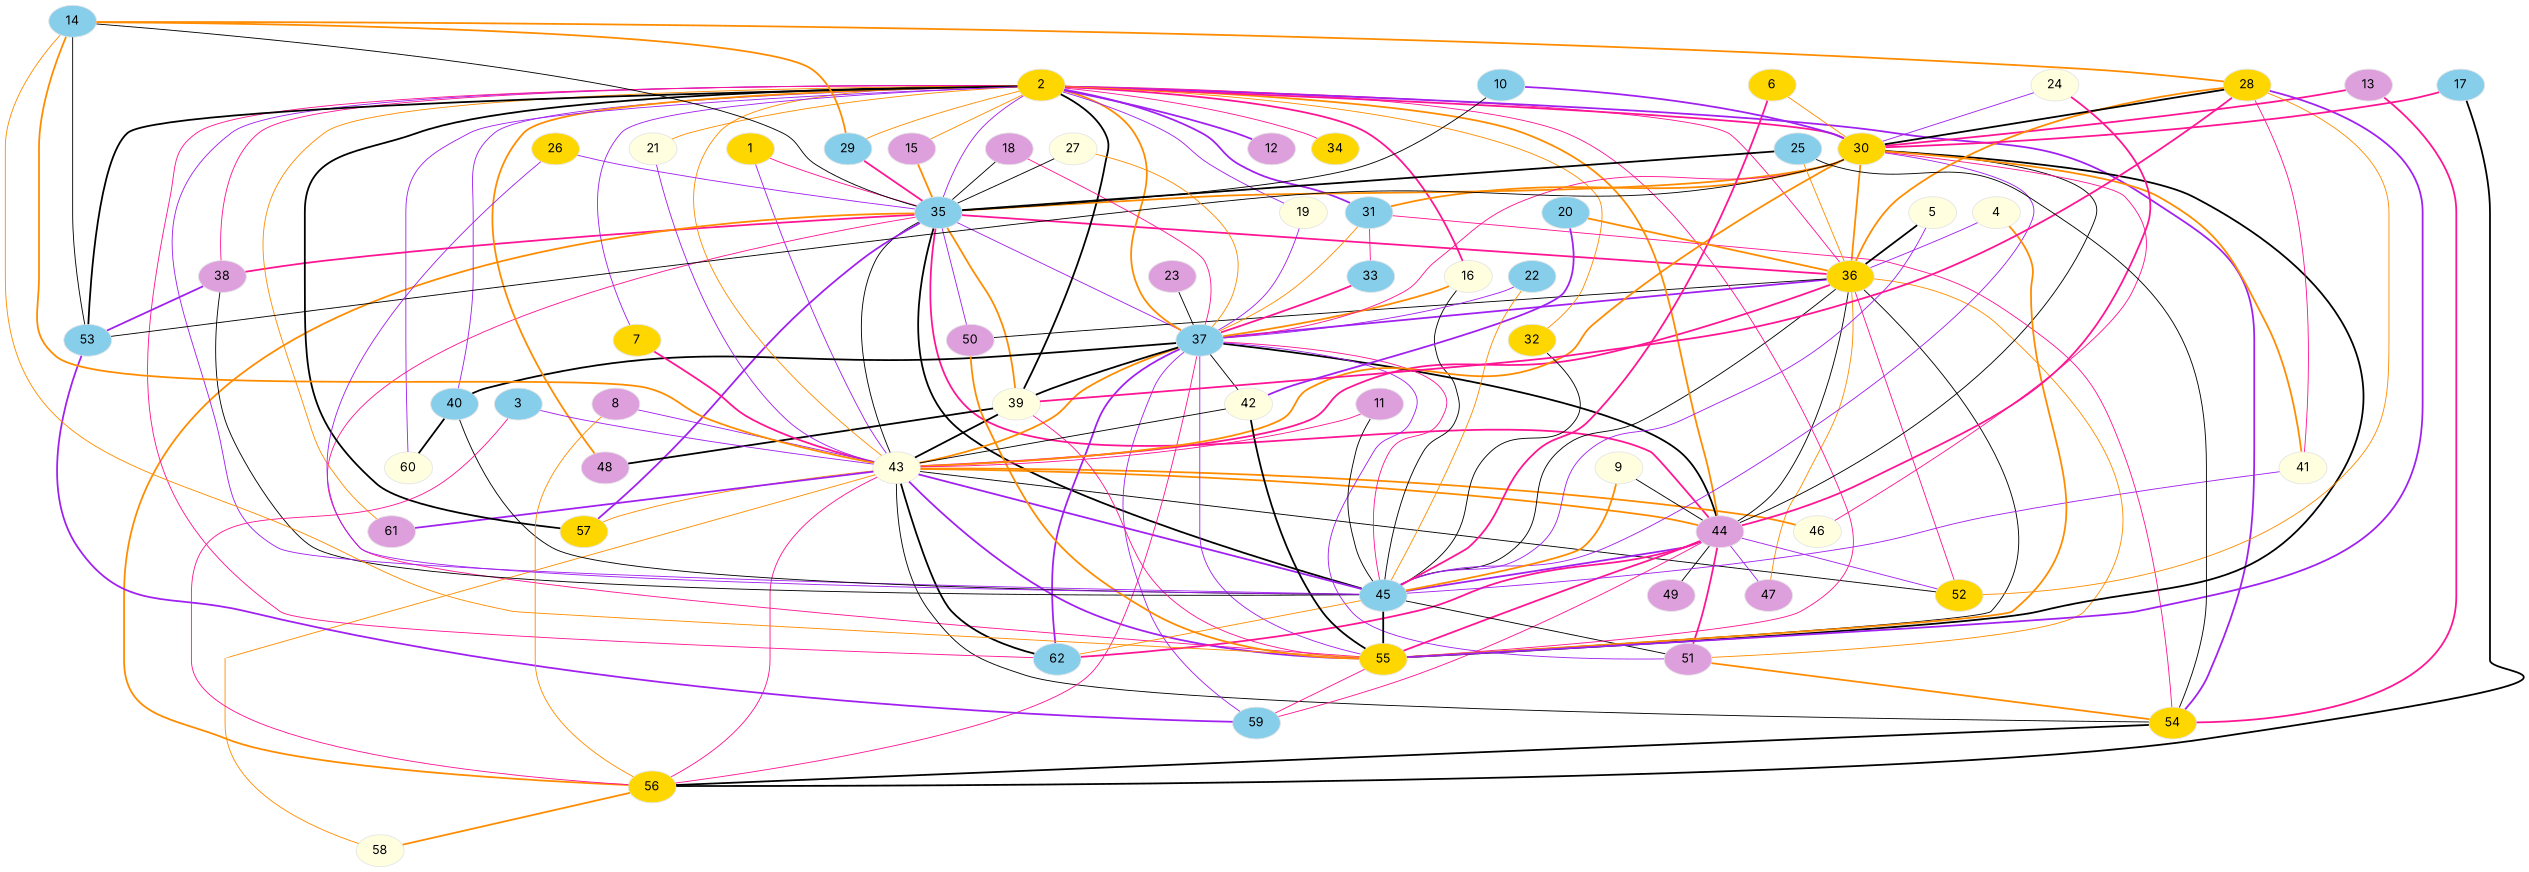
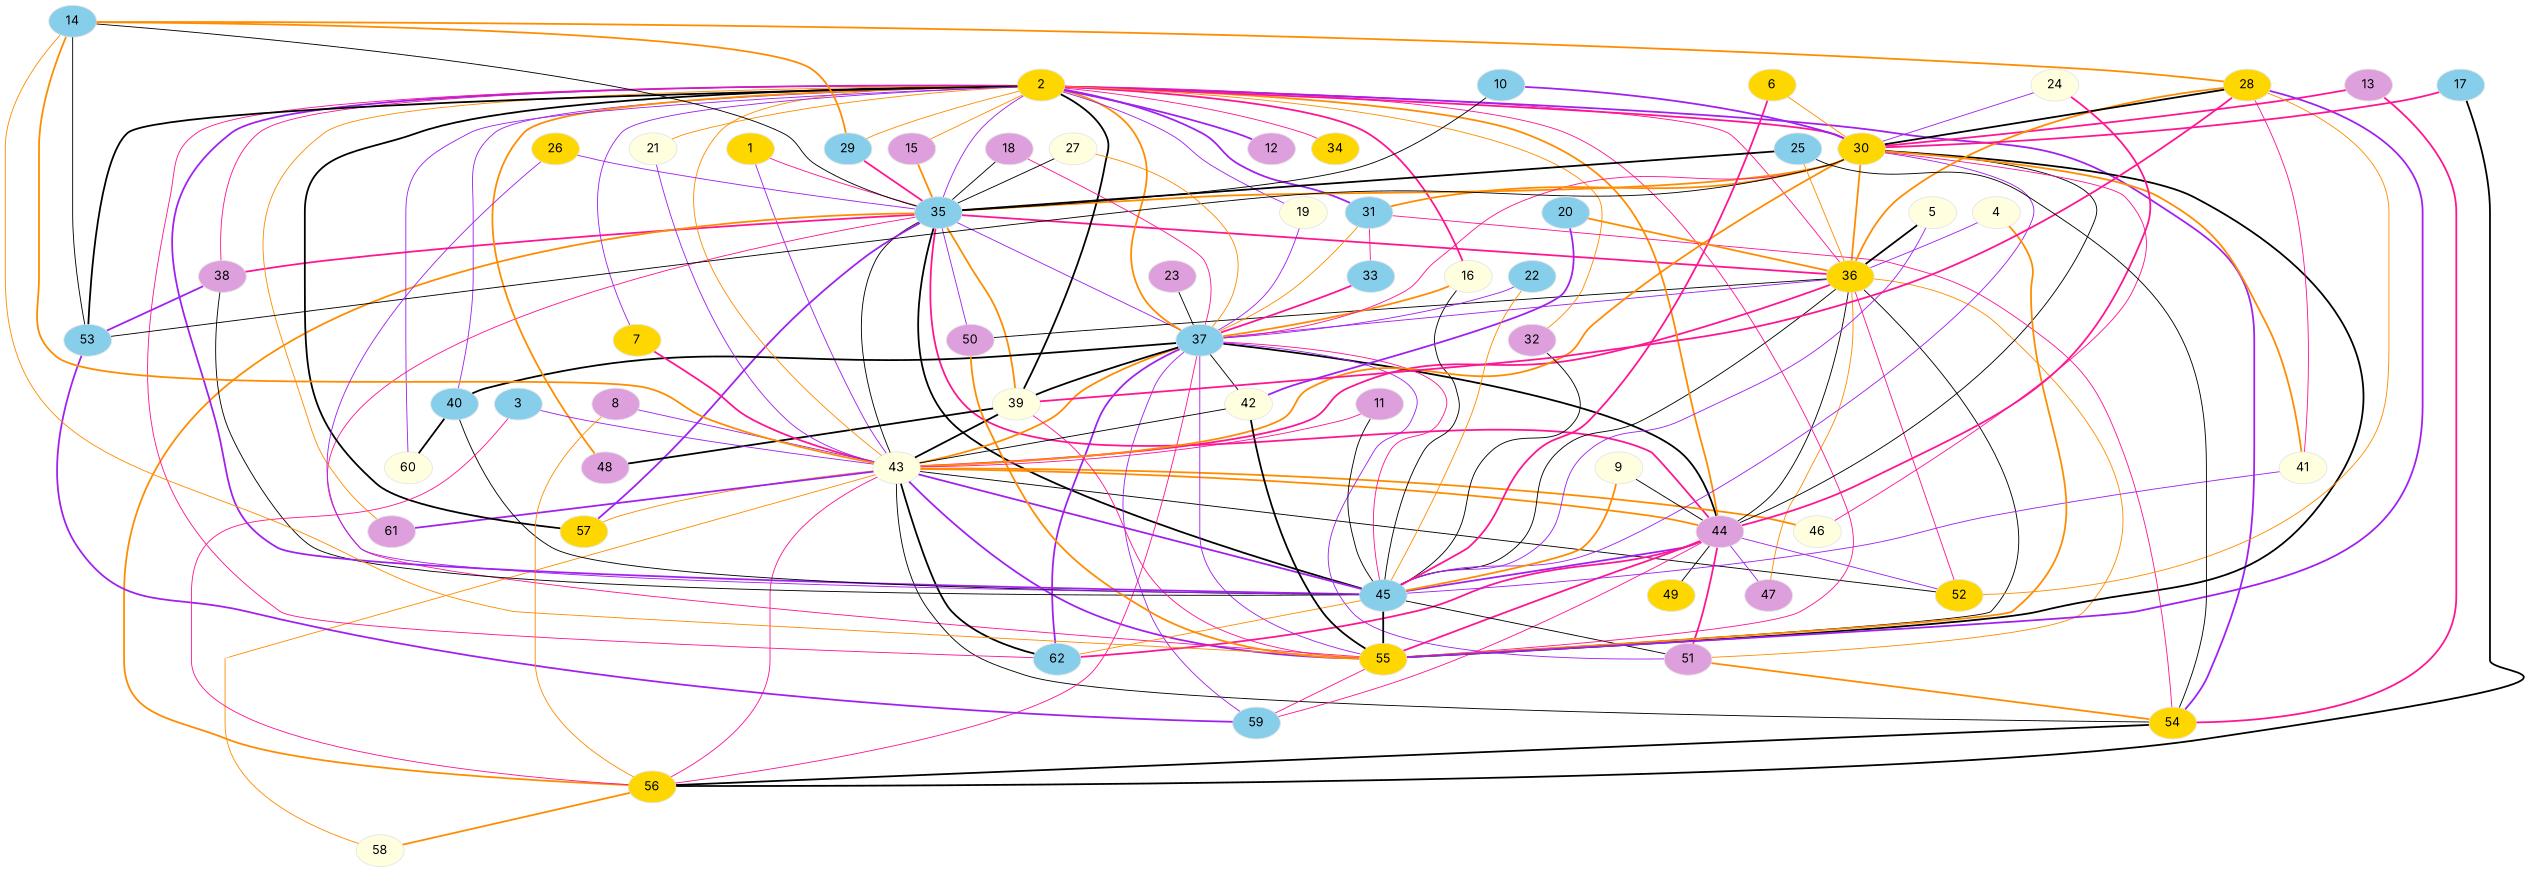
edge "36" -- "37": style bold -> solid
node "32": fillcolor gold -> plum
edge "2" -- "45": style solid -> bold
node "49": fillcolor plum -> gold
